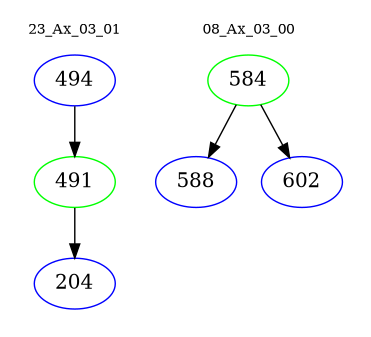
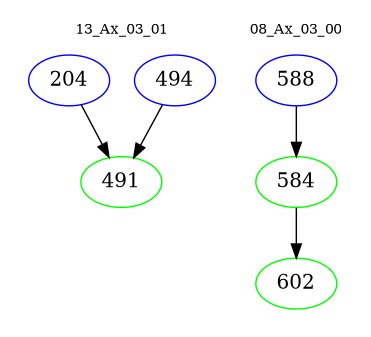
cluster "23_Ax_03_01": label "23_Ax_03_01" -> "13_Ax_03_01"
edge "584" -> "588": reversed
node "602": color blue -> green
edge "491" -> "204": reversed
